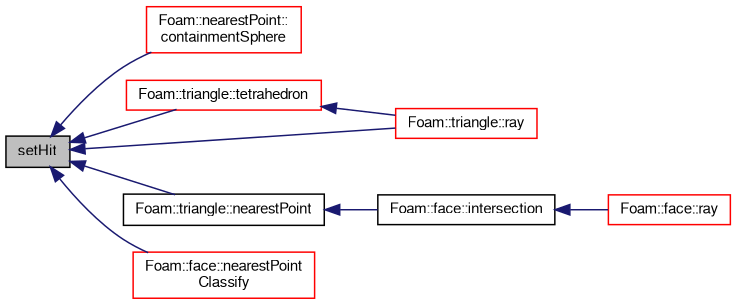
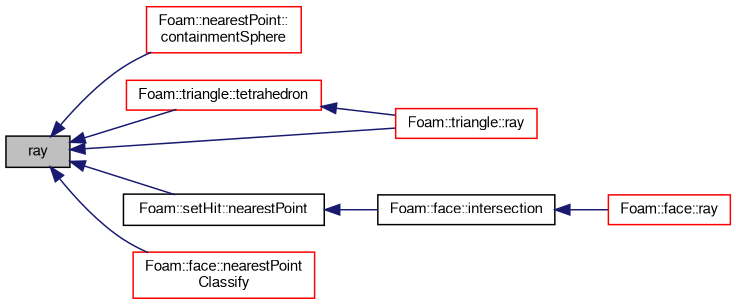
node "setHit": label "setHit" -> "ray"
node "Foam::triangle::nearestPoint": label "Foam::triangle::nearestPoint" -> "Foam::setHit::nearestPoint"
